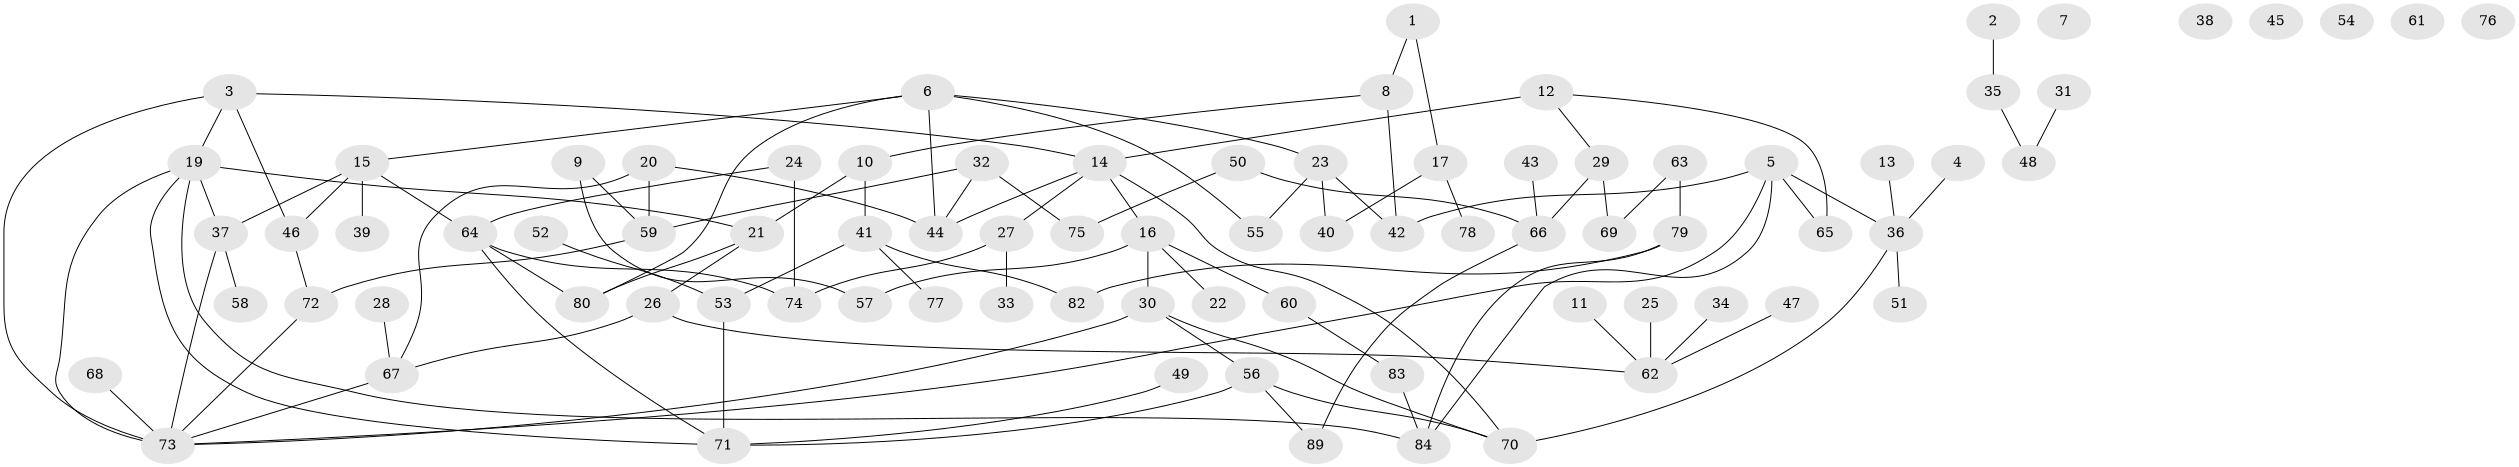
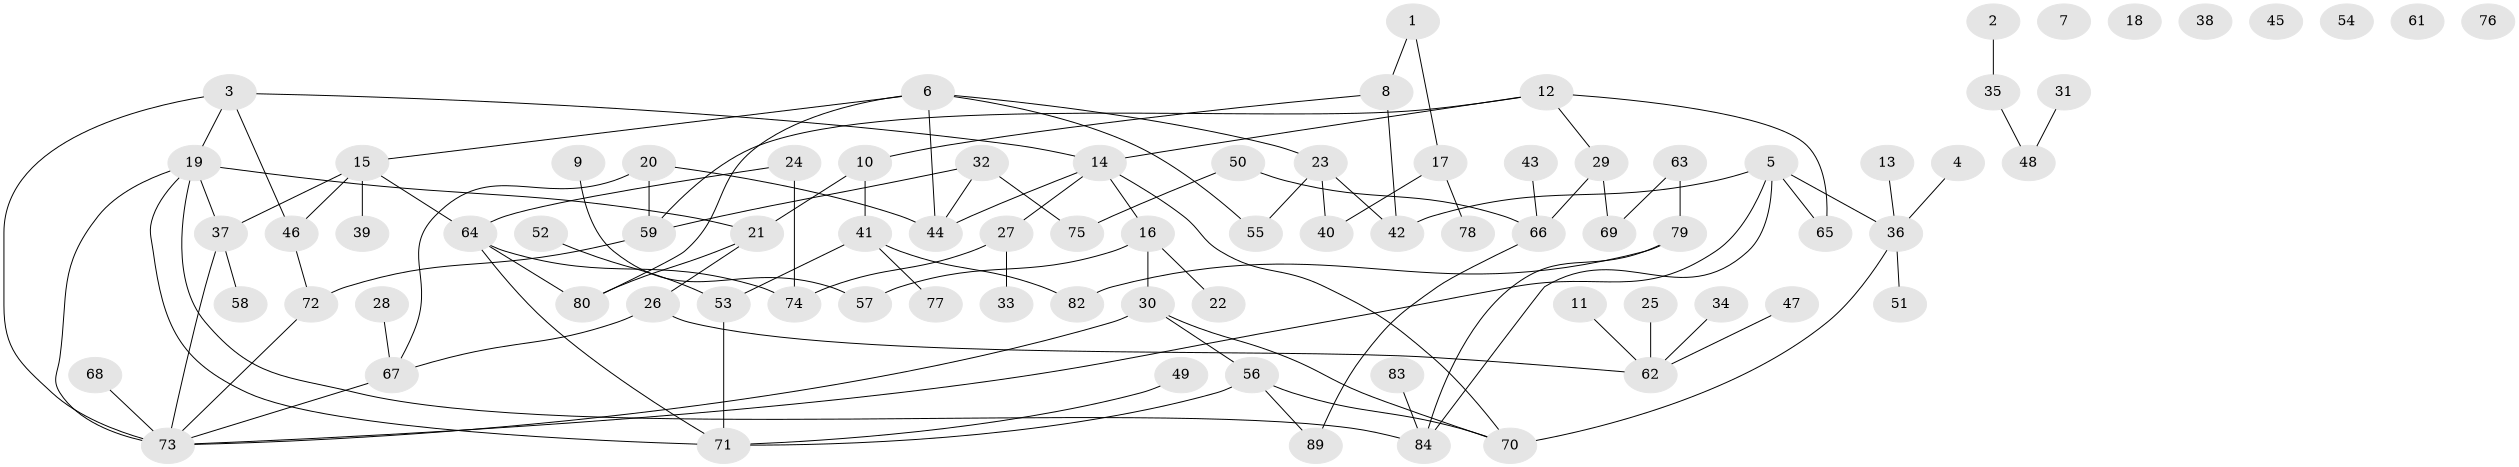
node "18": added
edge "9" -- "59": now "12" -- "59"
node "60": removed
